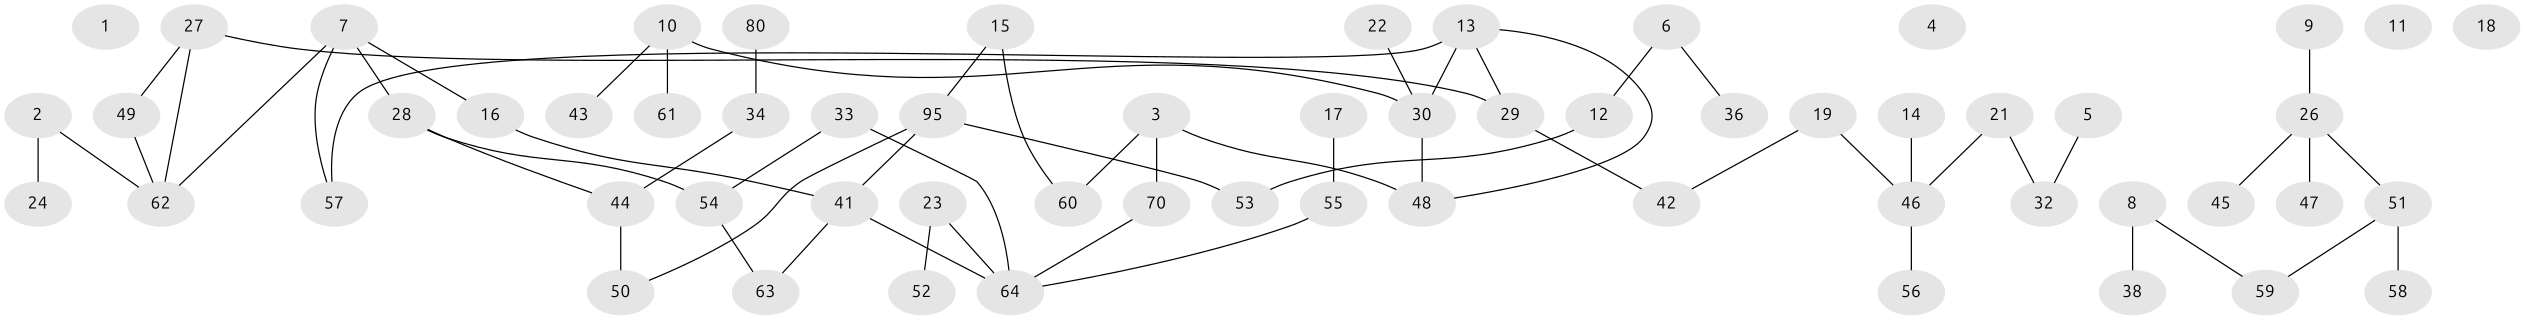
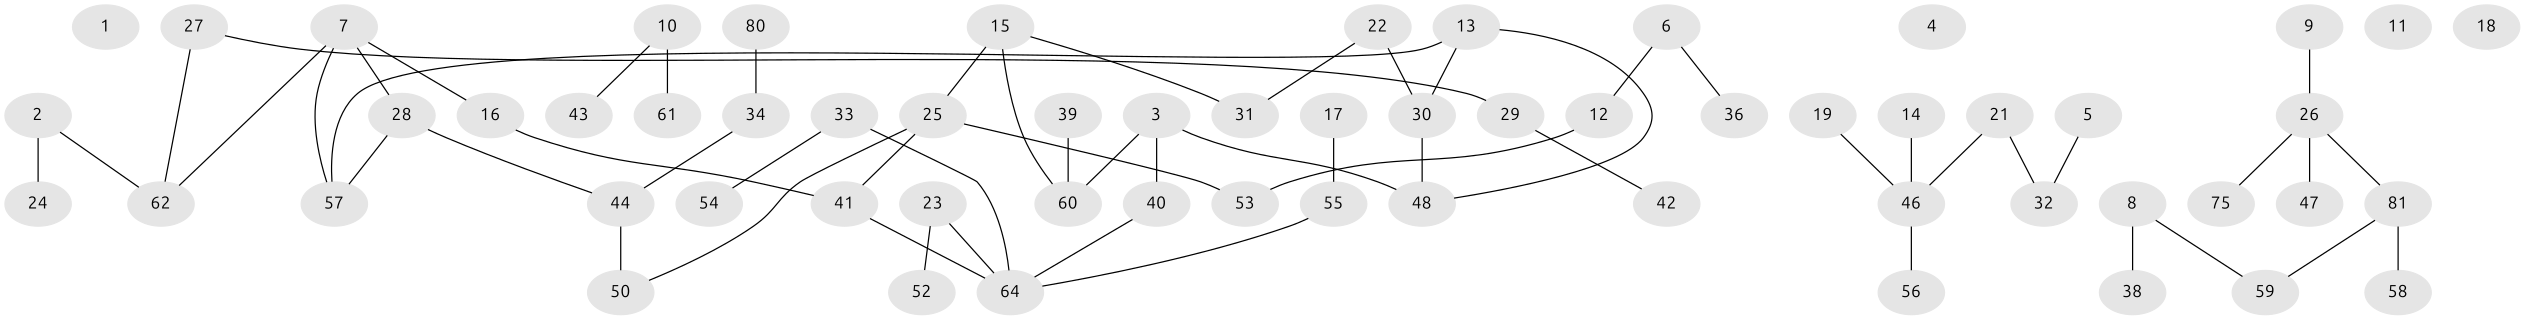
edge "10" -- "30": removed
edge "13" -- "29": removed
node "49": removed
node "95": label "95" -> "25"
node "39": added
node "31": added
edge "28" -- "54": now "28" -- "57"
edge "19" -- "42": removed
node "70": label "70" -> "40"
node "45": label "45" -> "75"
node "51": label "51" -> "81"
node "63": removed
